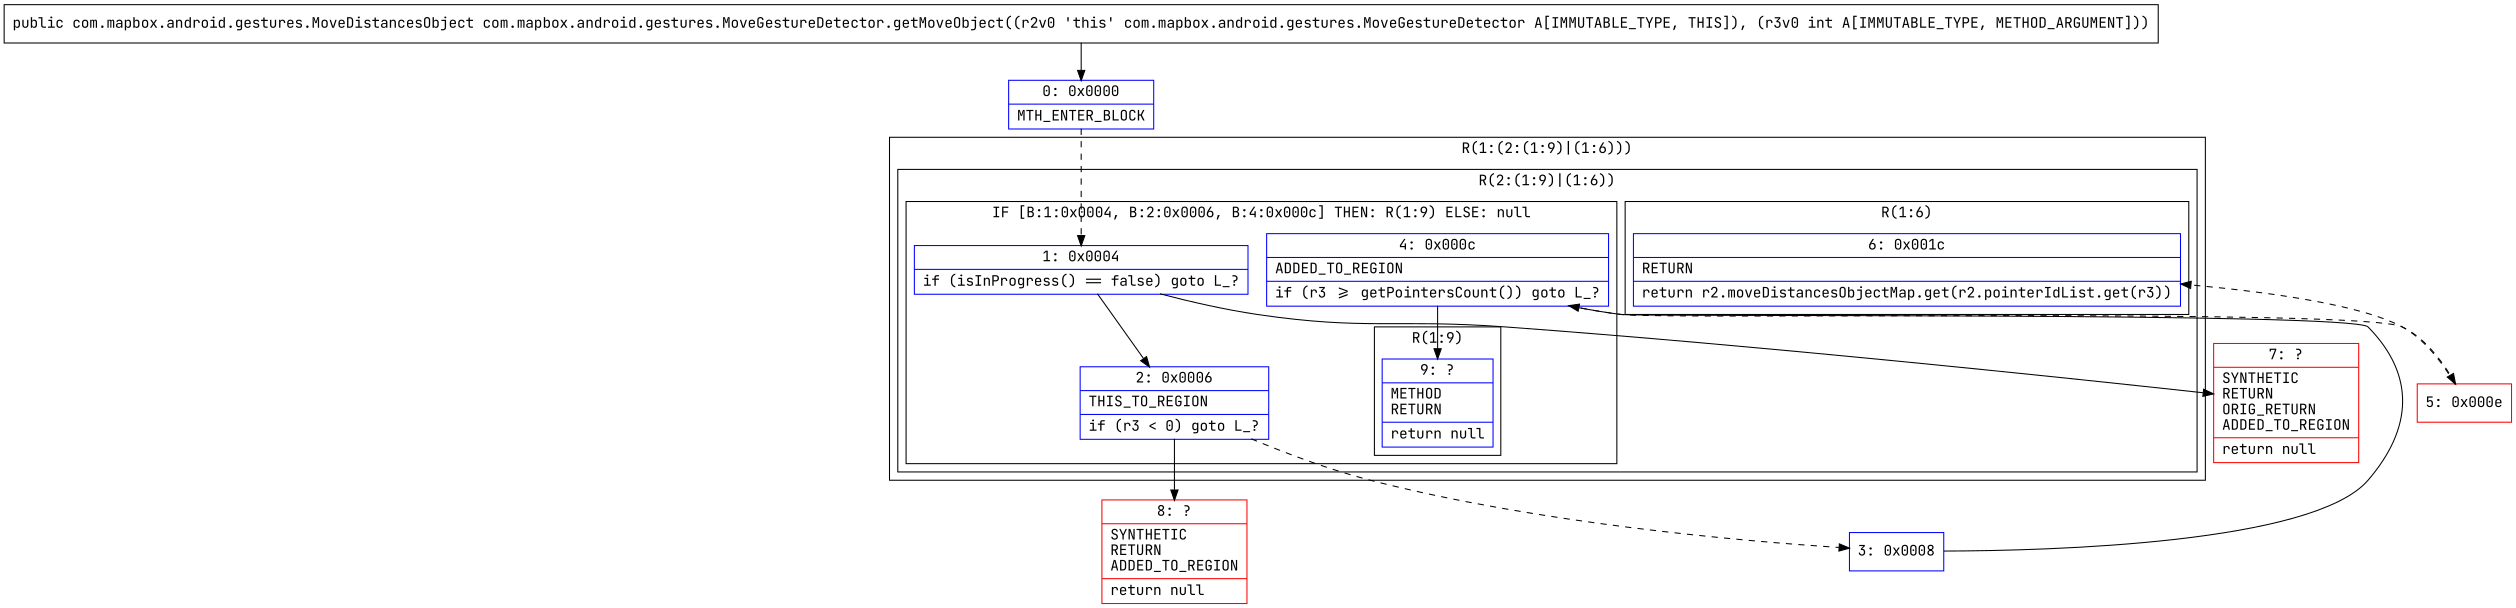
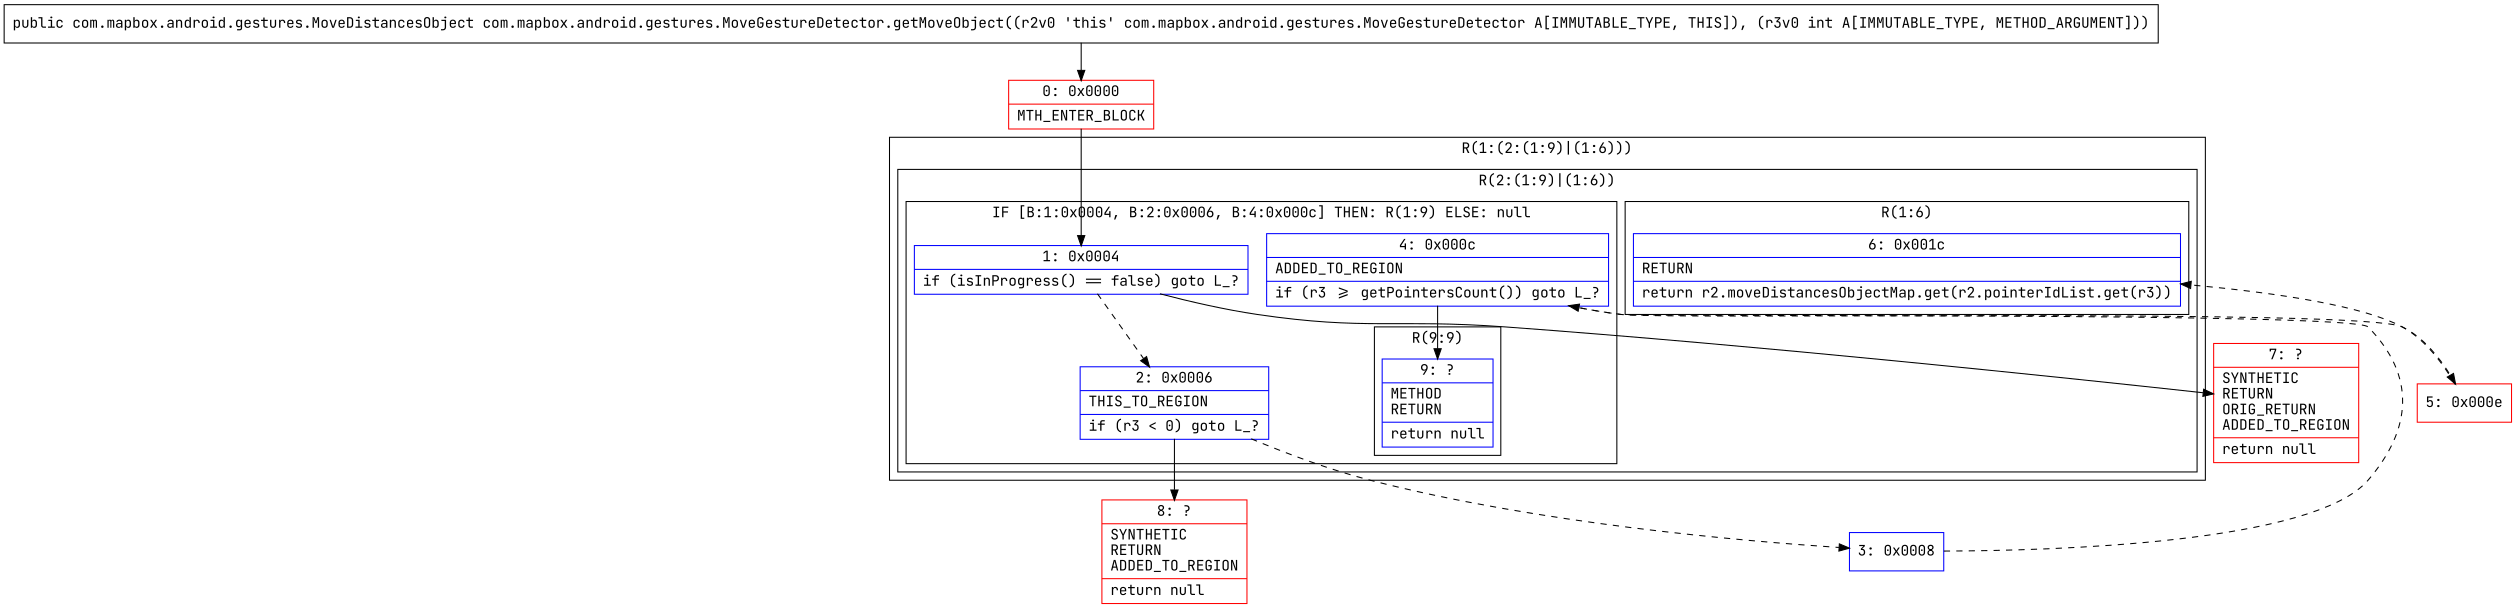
node "0: 0x0000": color blue -> red
edge "0: 0x0000" -> "1: 0x0004": style dashed -> solid
edge "1: 0x0004" -> "2: 0x0006": style solid -> dashed
edge "3: 0x0008" -> "4: 0x000c": style solid -> dashed
cluster "R(1:9)": label "R(1:9)" -> "R(9:9)"
